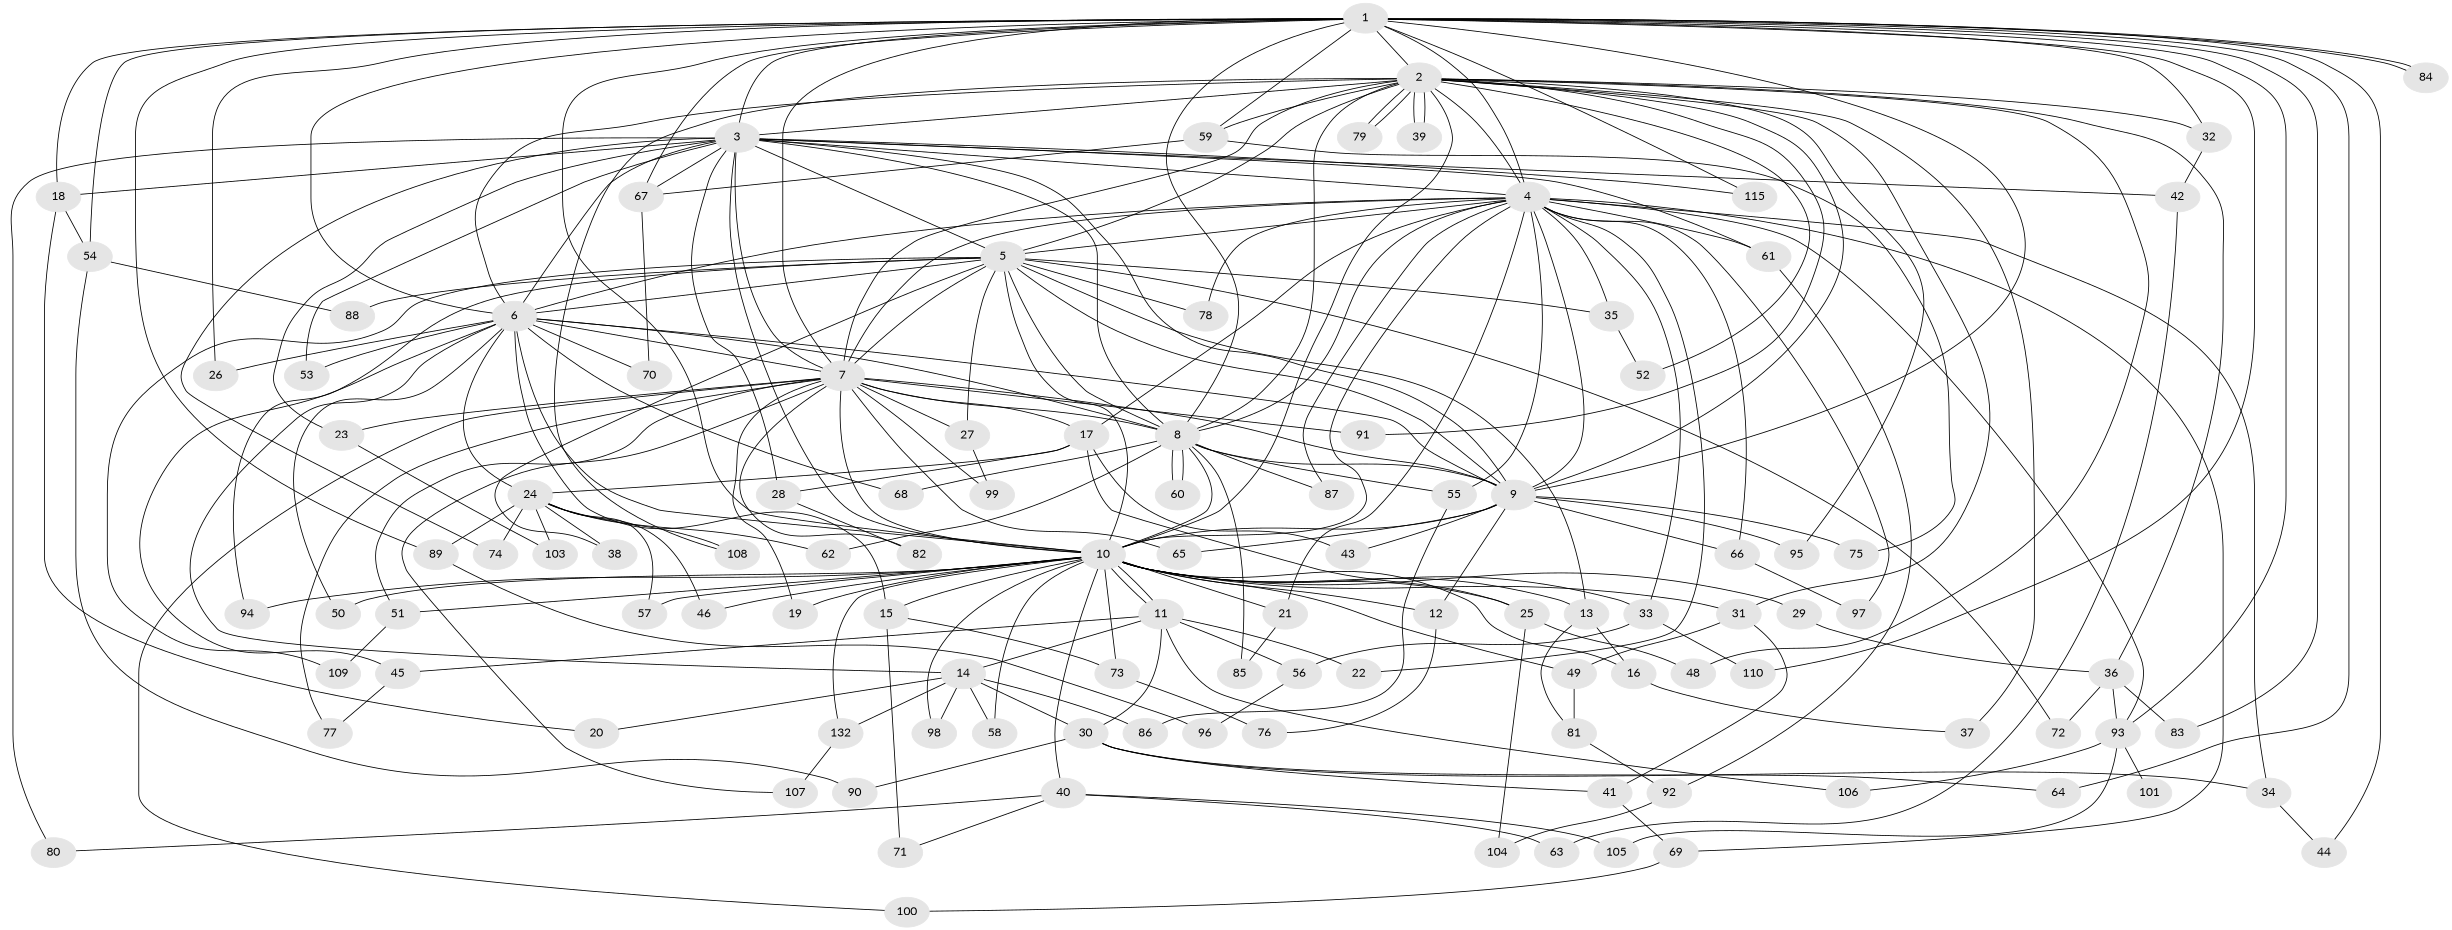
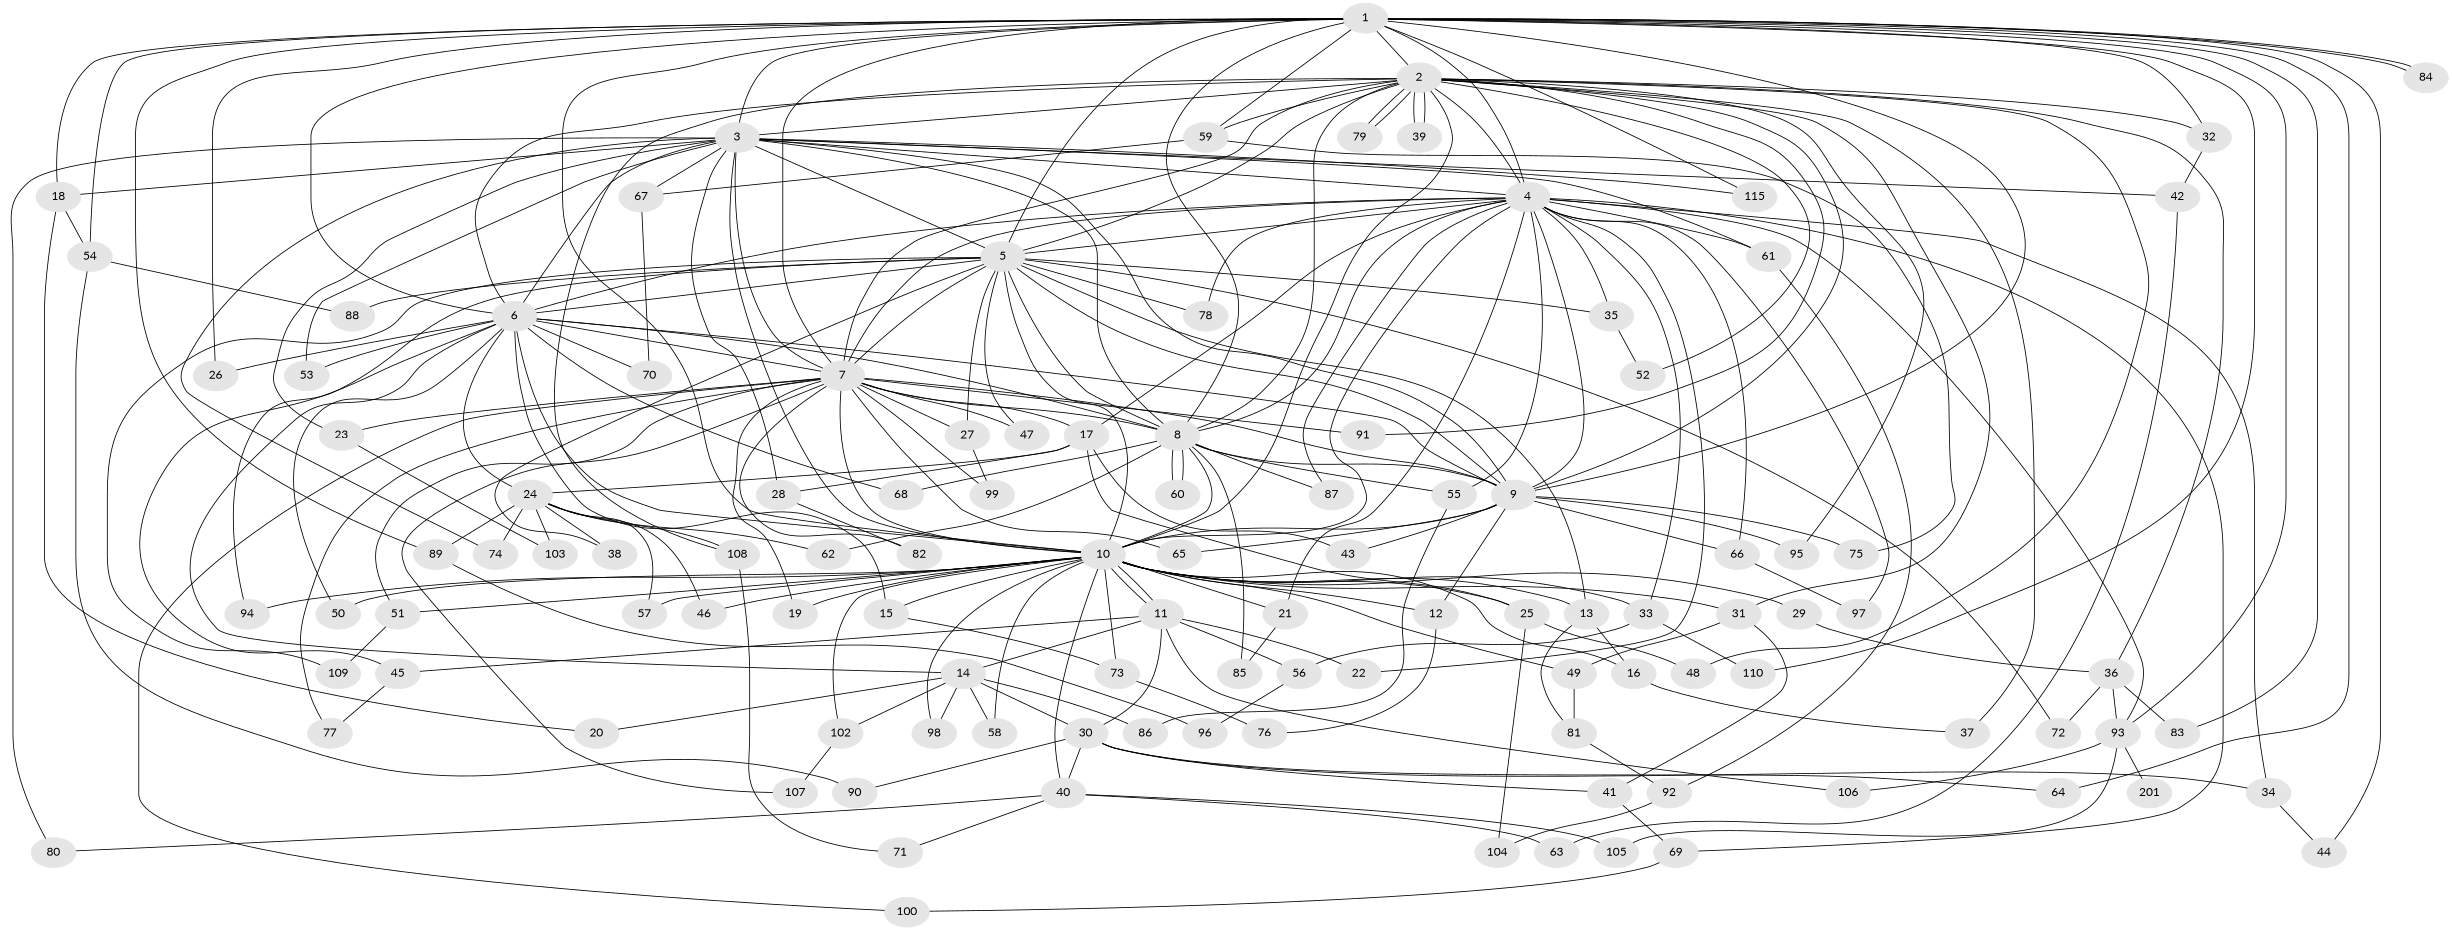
edge "1" -- "67": now "1" -- "5"
node "47": added
node "132": label "132" -> "102"
edge "15" -- "71": now "108" -- "71"
edge "30" -- "40": added
node "101": label "101" -> "201"
